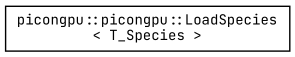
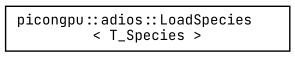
node "picongpu::picongpu::LoadSpecies < T_Species >": label "picongpu::picongpu::LoadSpecies < T_Species >" -> "picongpu::adios::LoadSpecies < T_Species >"
